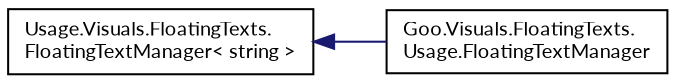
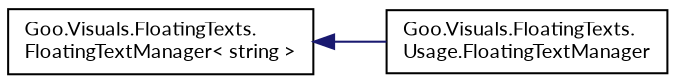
node "Usage.Visuals.FloatingTexts. FloatingTextManager< string >": label "Usage.Visuals.FloatingTexts. FloatingTextManager< string >" -> "Goo.Visuals.FloatingTexts. FloatingTextManager< string >"
